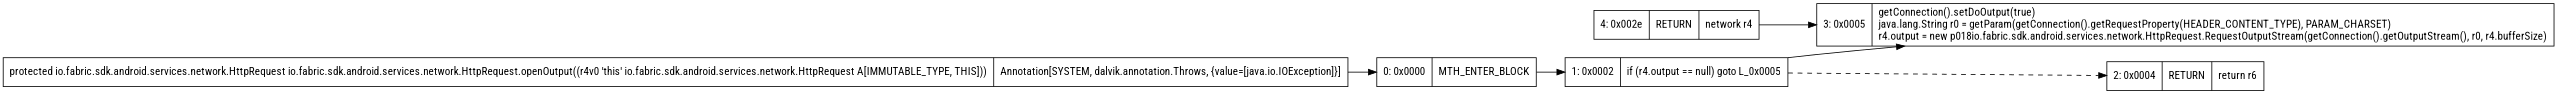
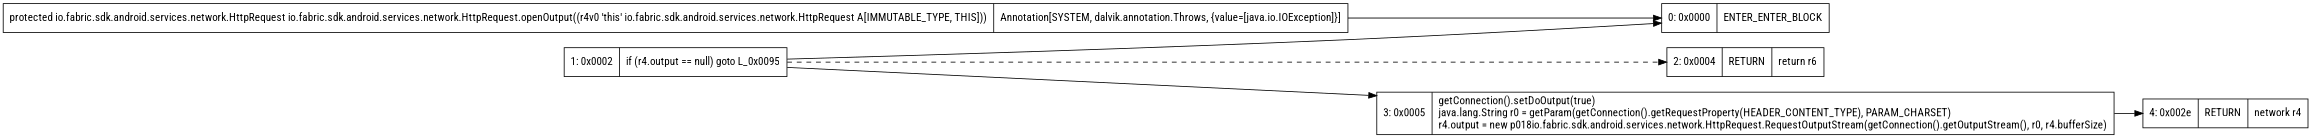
edge "4: 0x002e" -> "3: 0x0005": reversed
node "0: 0x0000": text "MTH_ENTER_BLOCK" -> "ENTER_ENTER_BLOCK"
edge "0: 0x0000" -> "1: 0x0002": reversed
node "1: 0x0002": text "if (r4.output == null) goto L_0x0005" -> "if (r4.output == null) goto L_0x0095"
